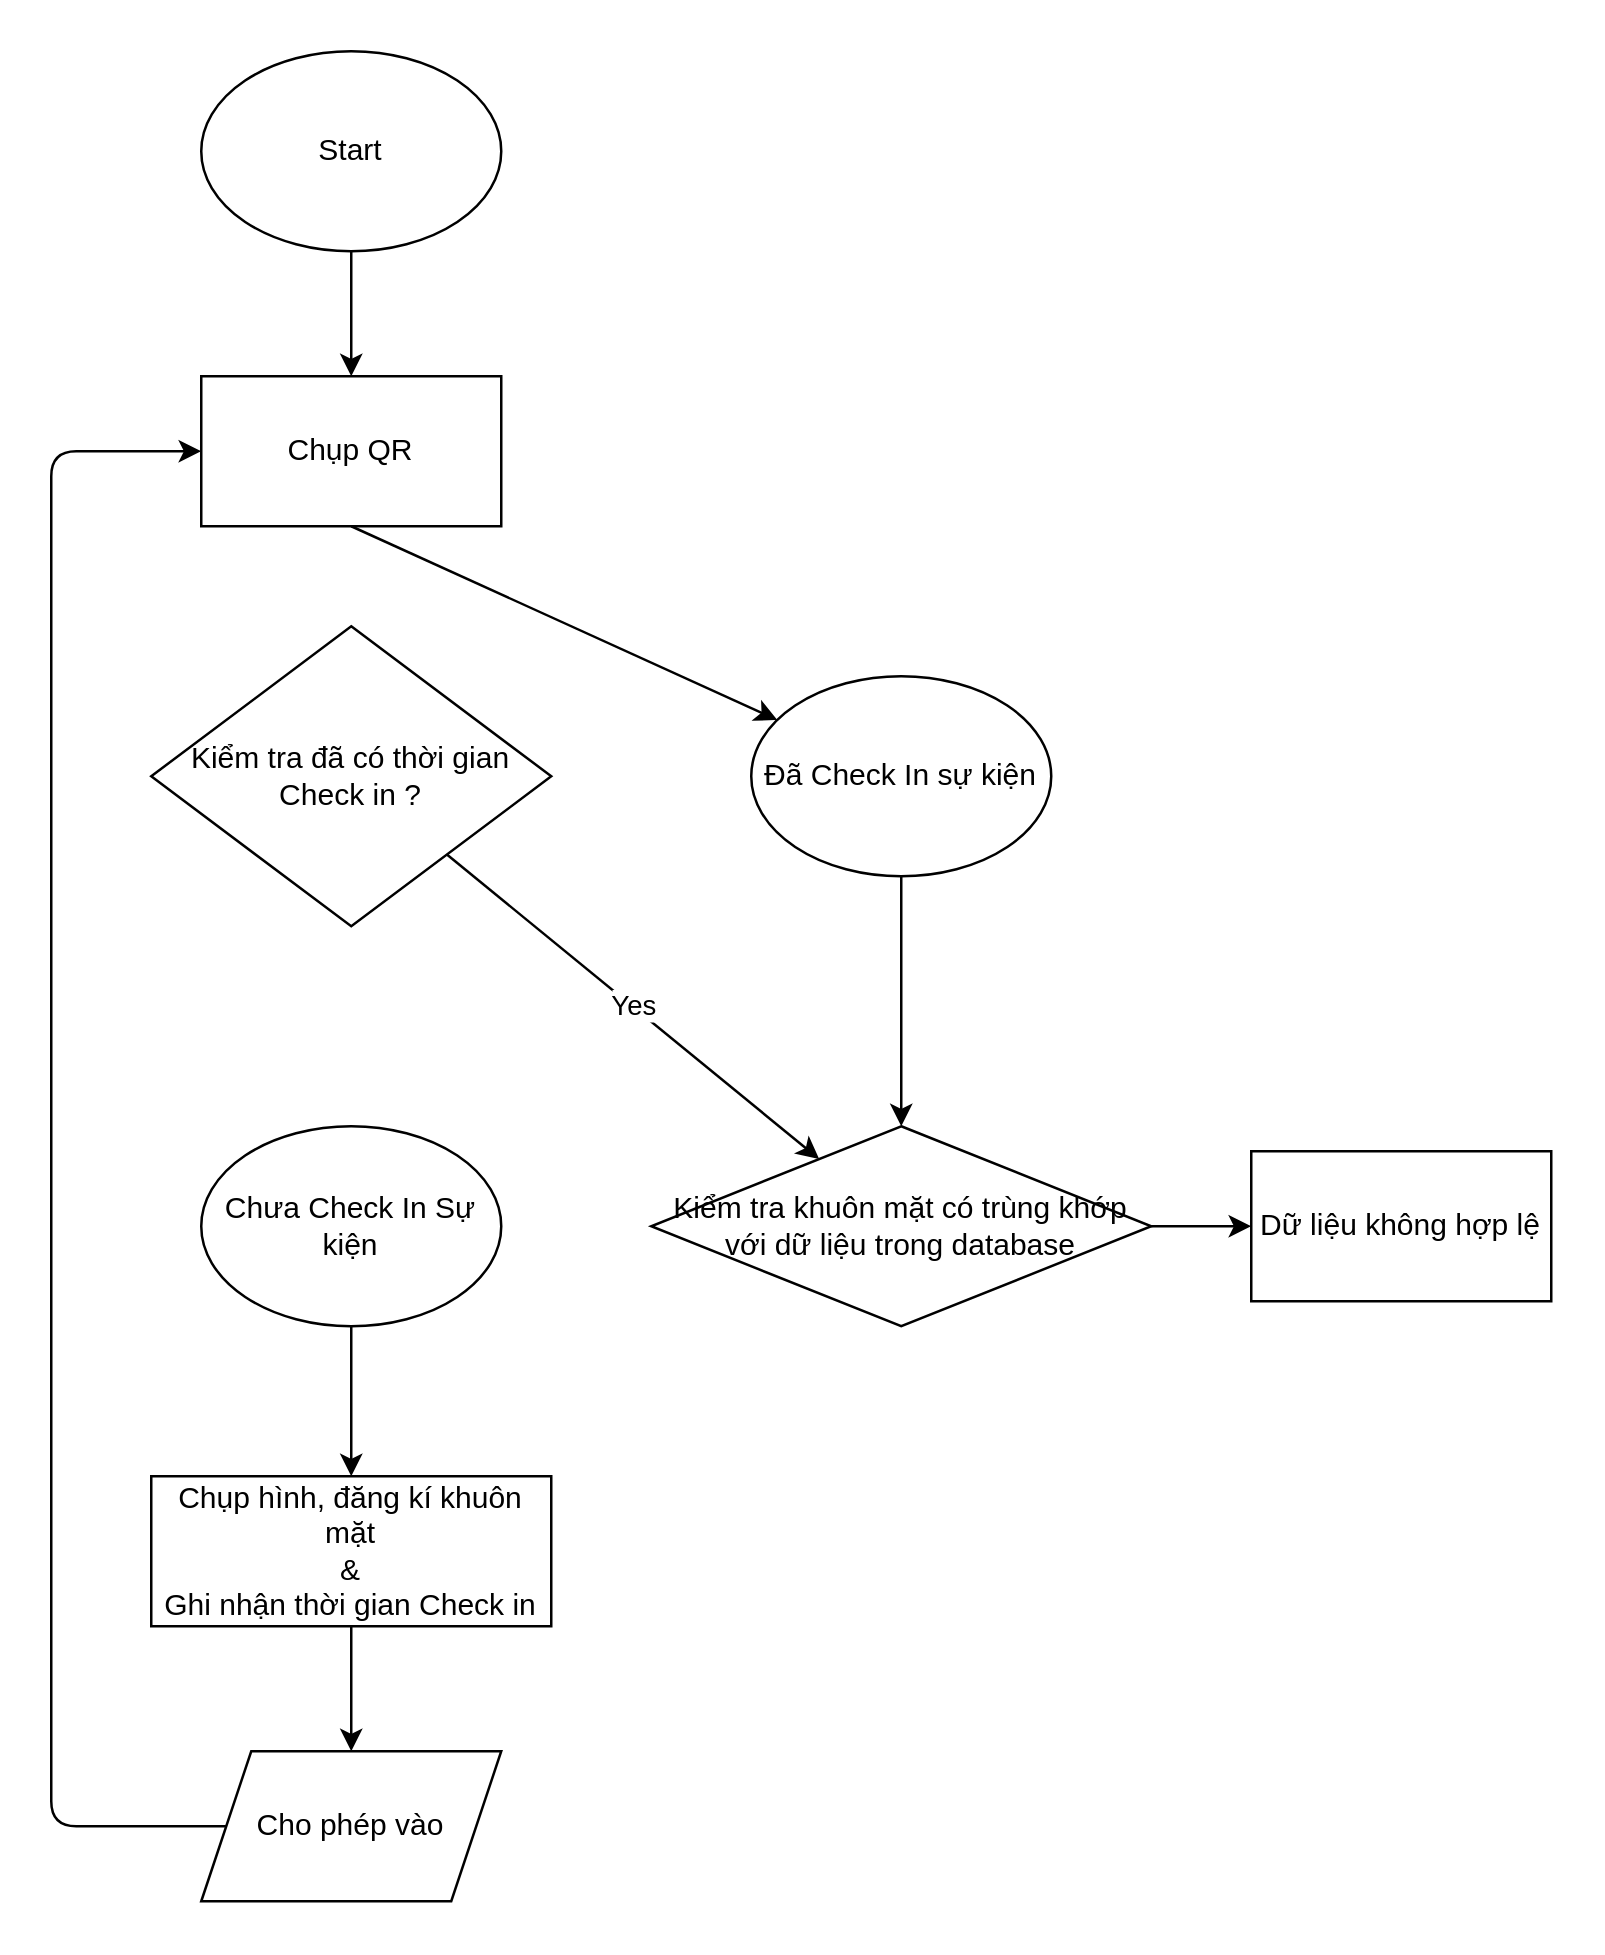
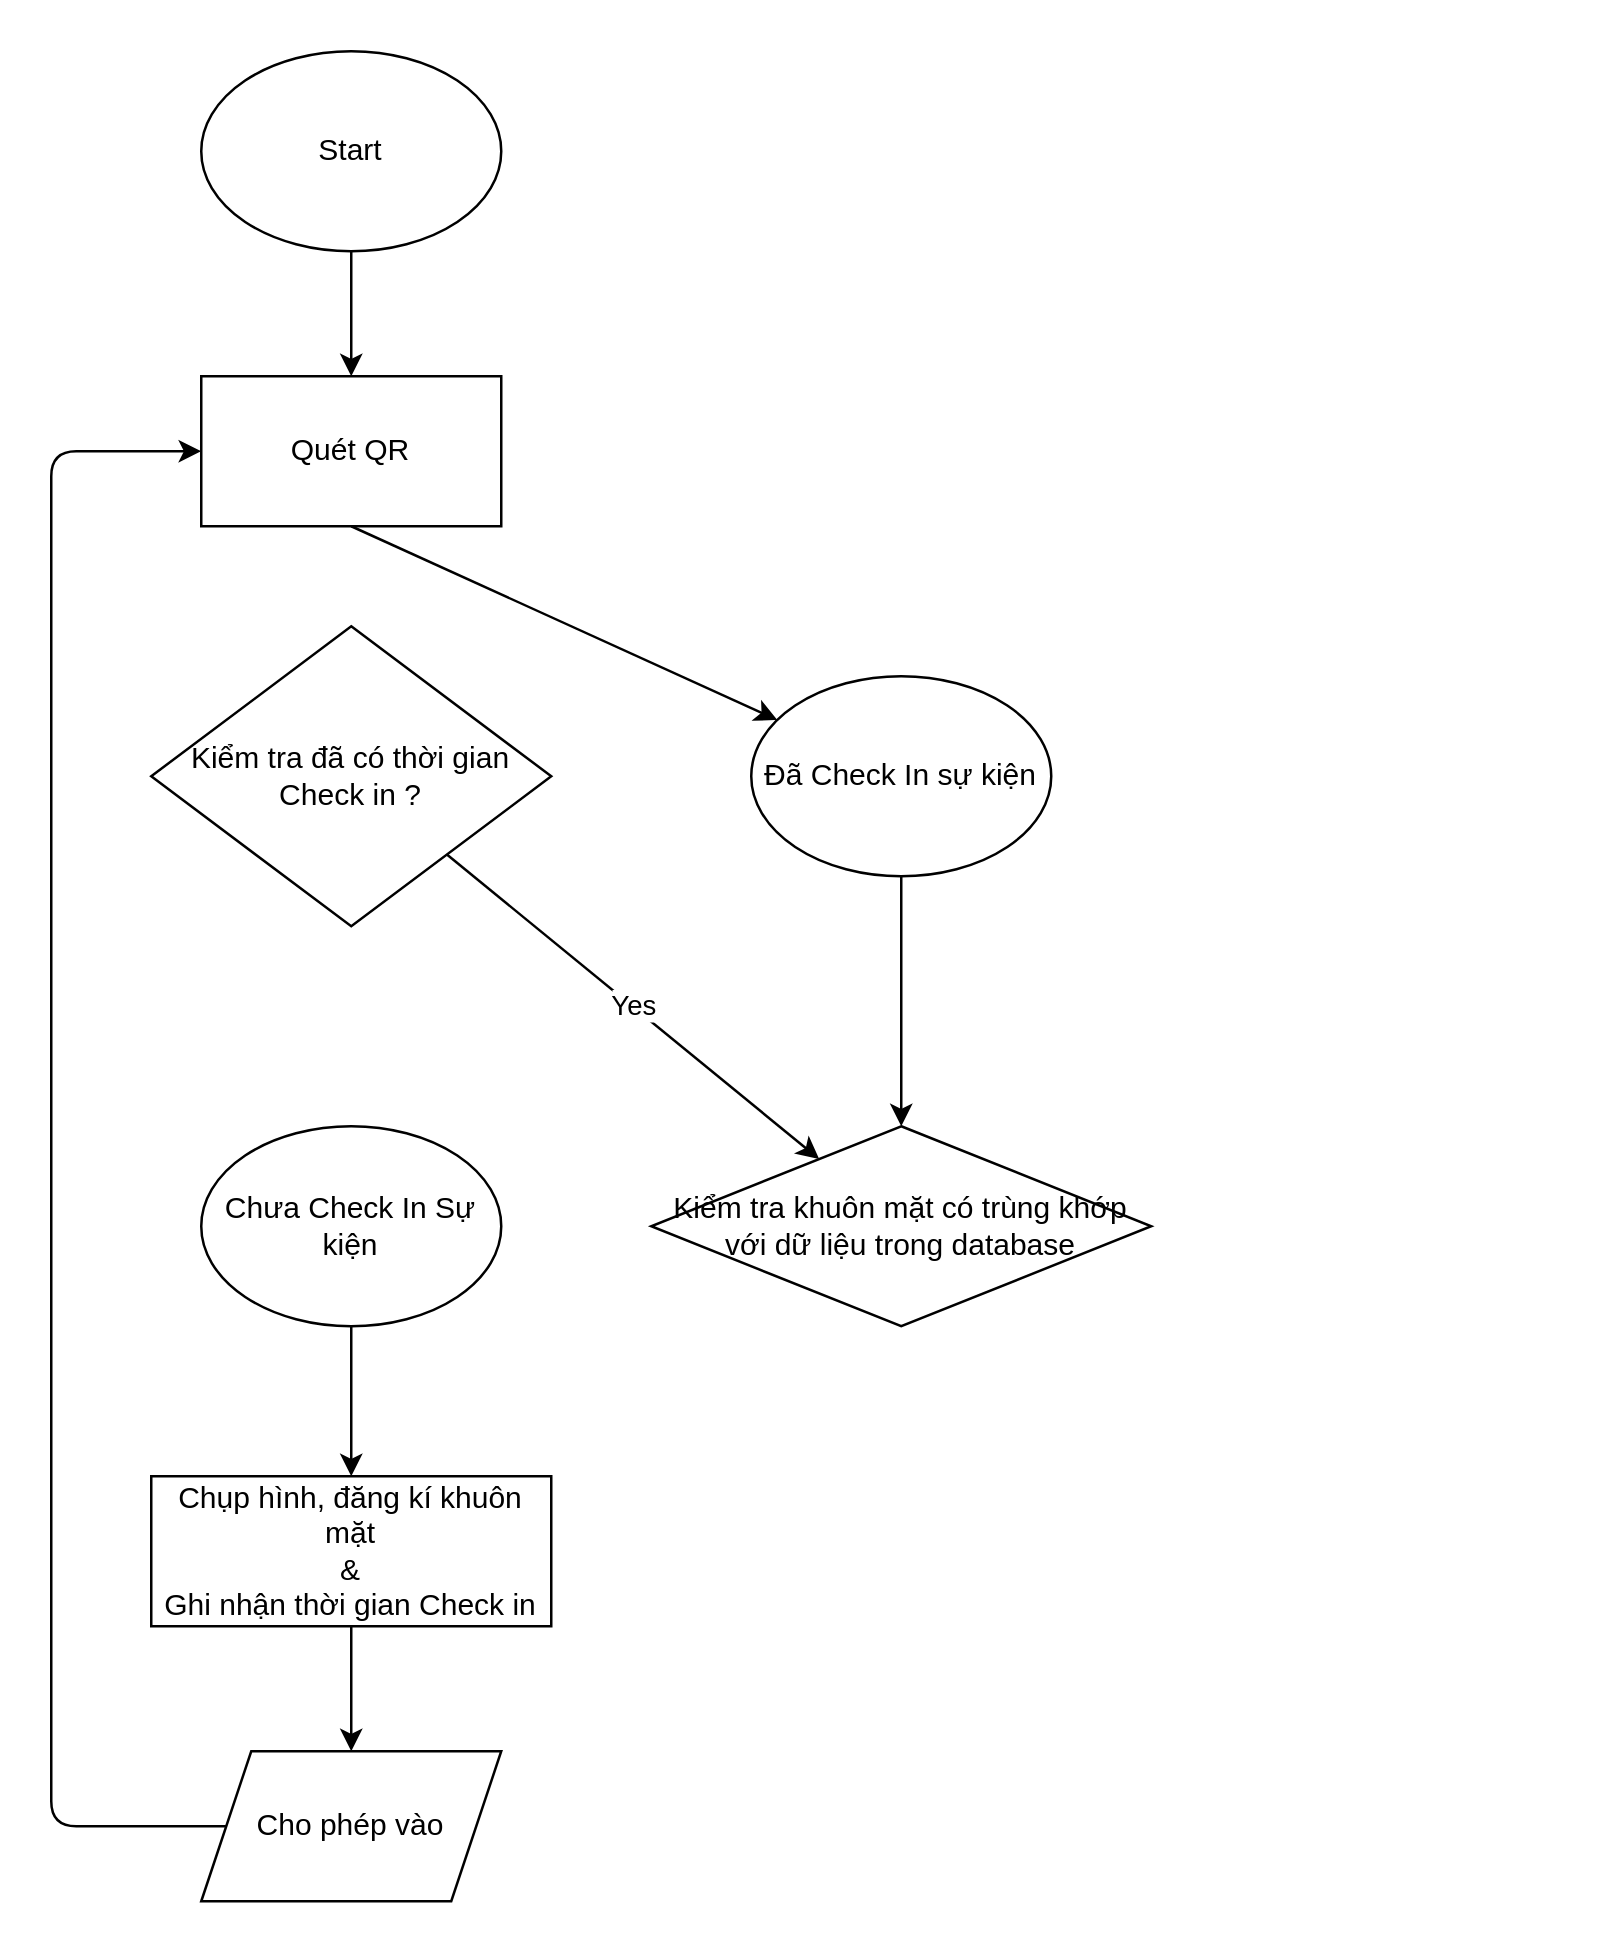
node "Chụp QR": label "Chụp QR" -> "Quét QR"
edge "Kiểm tra khuôn mặt có trùng khớp với dữ liệu trong database" -> "Dữ liệu không hợp lệ": removed
node "Dữ liệu không hợp lệ": removed
